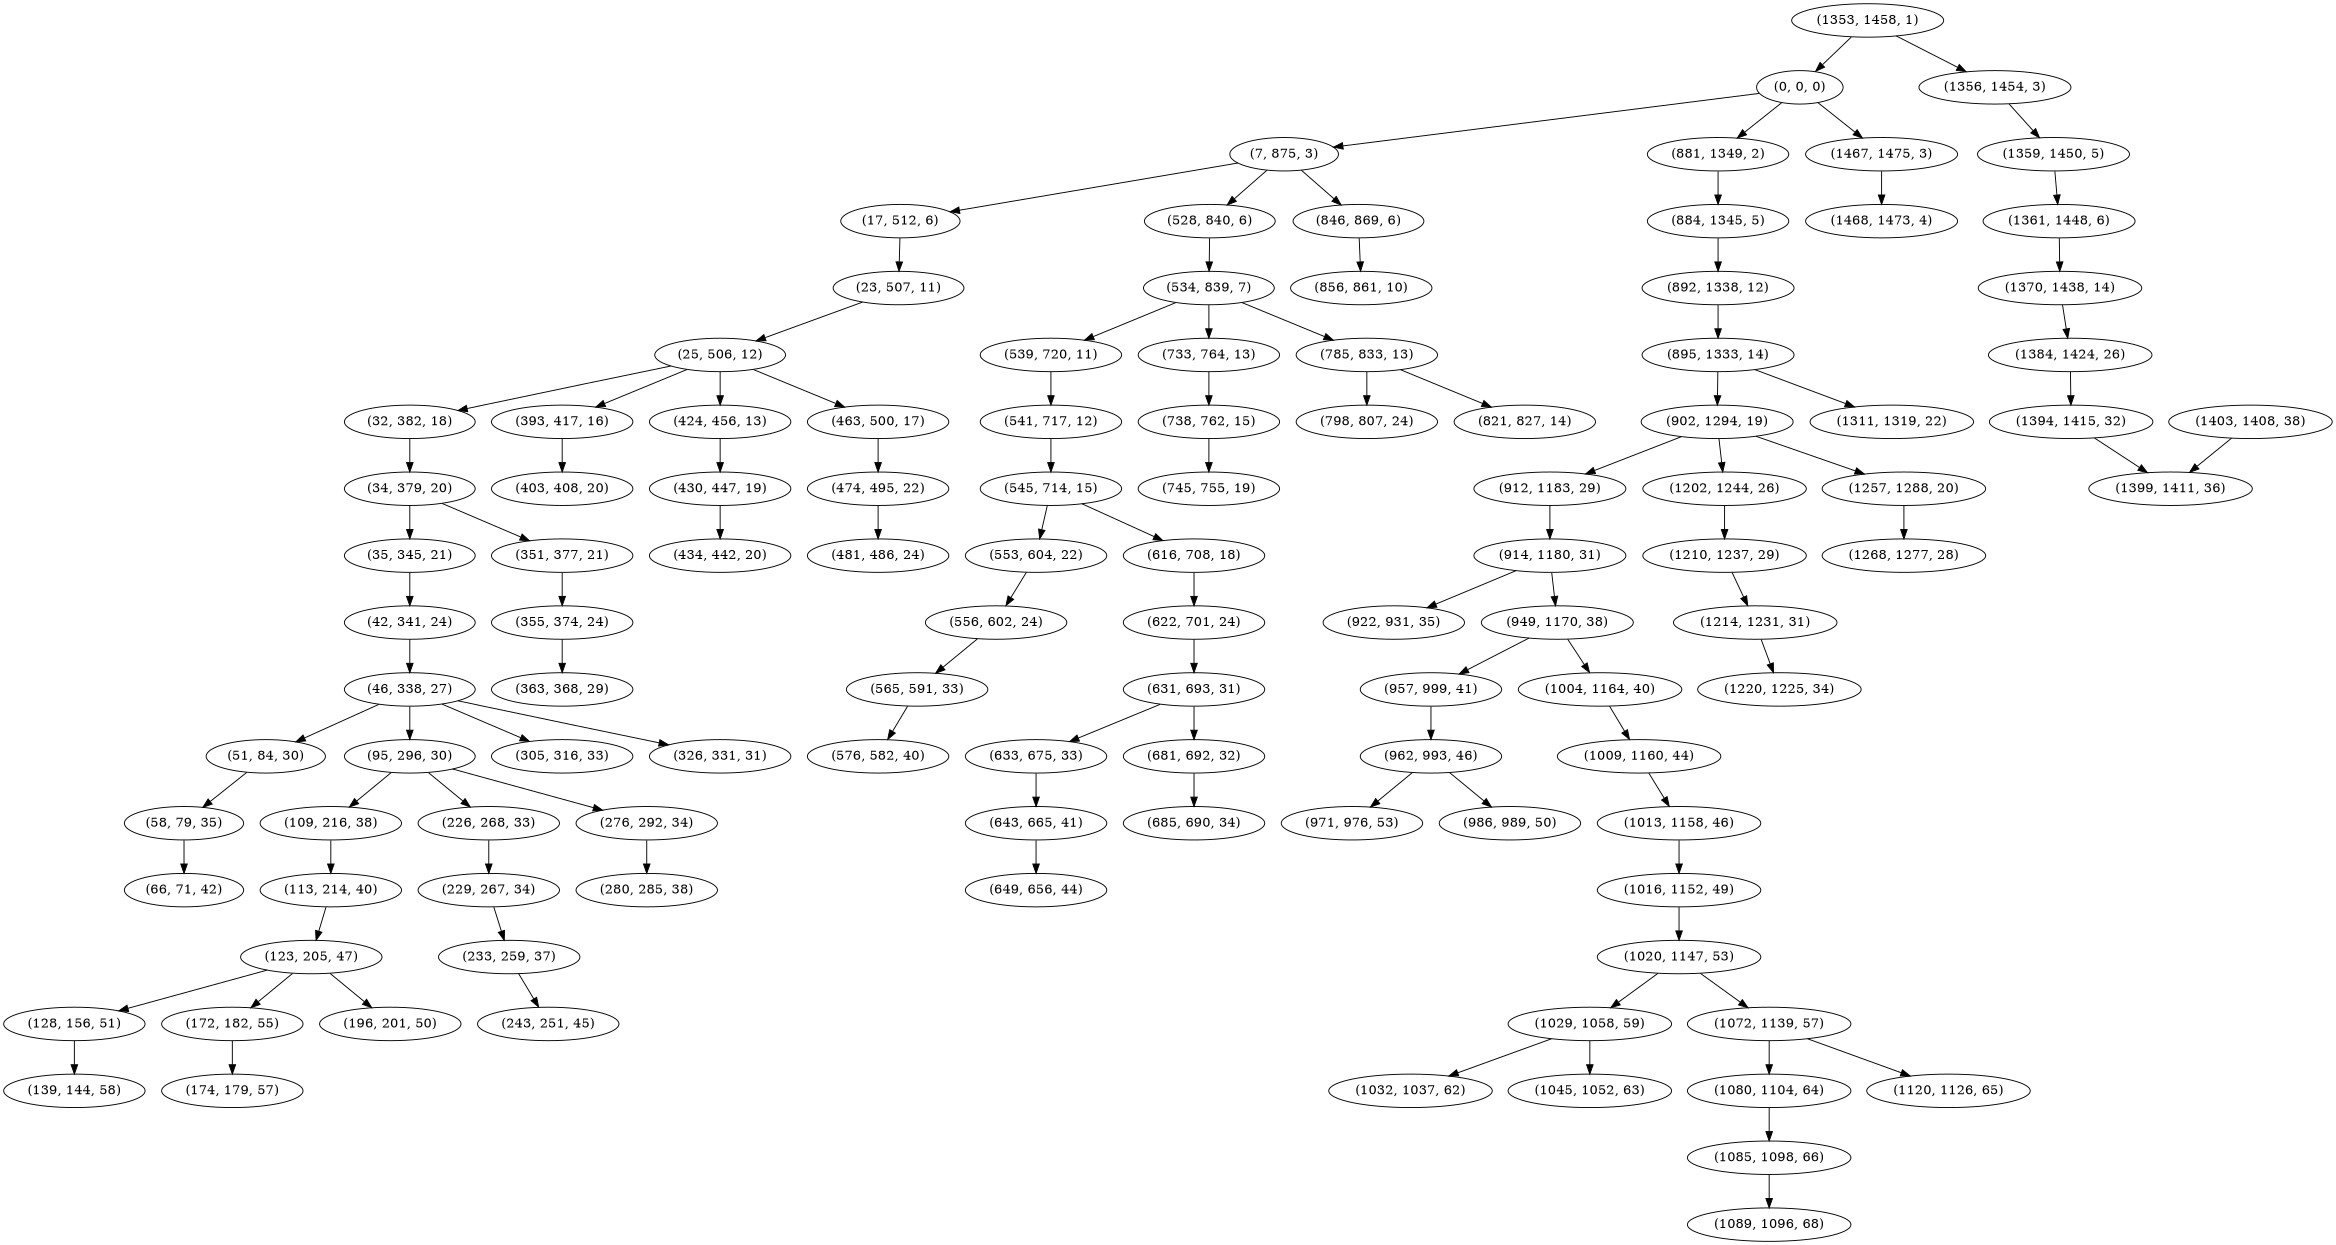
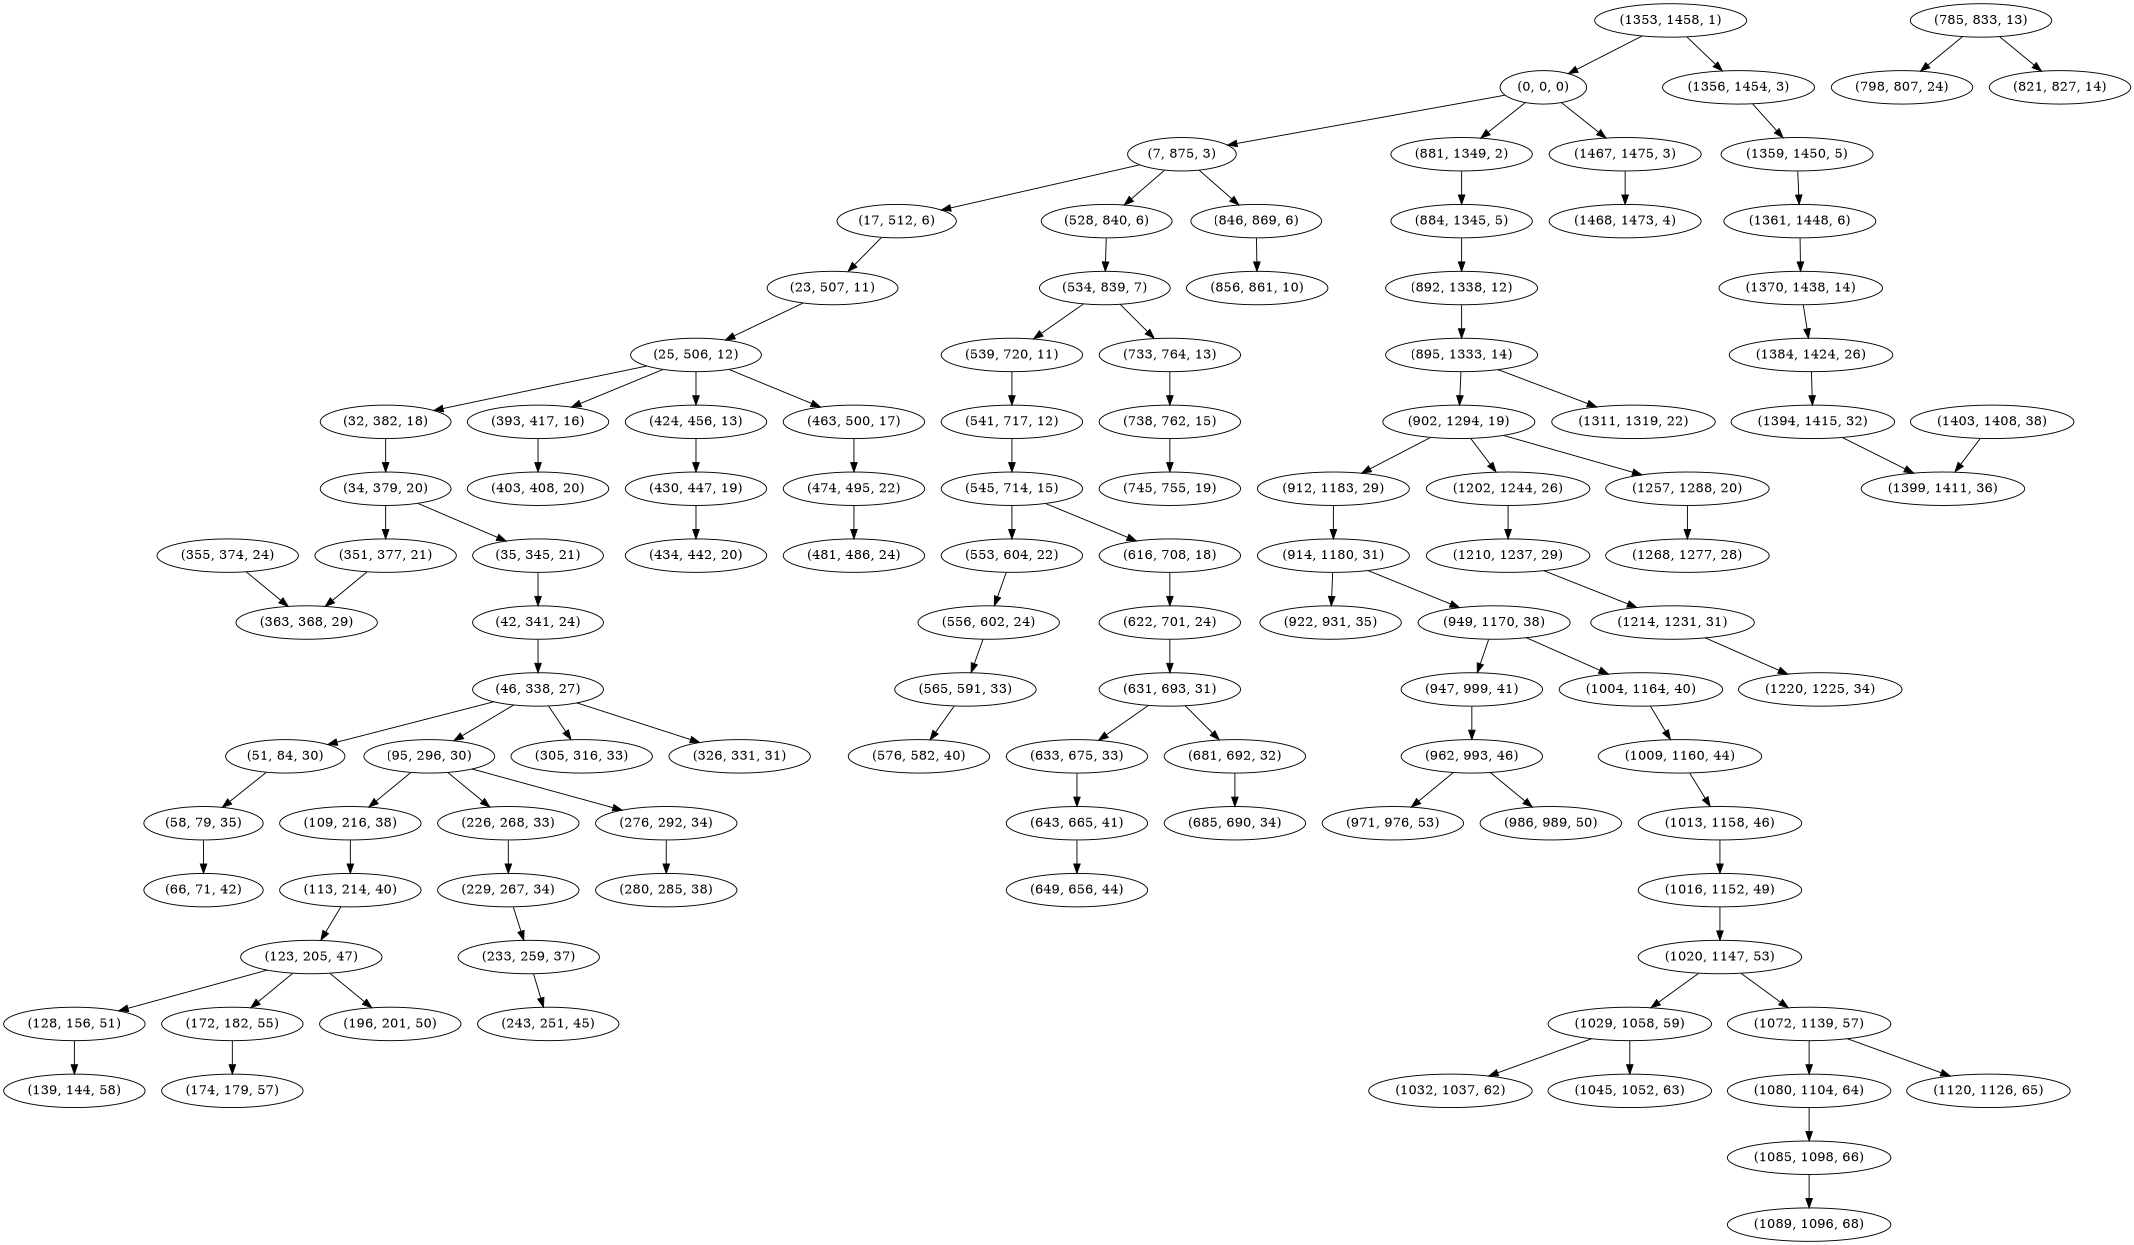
edge "(534, 839, 7)" -> "(785, 833, 13)": removed
edge "(351, 377, 21)" -> "(355, 374, 24)": now "(351, 377, 21)" -> "(363, 368, 29)"
node "(957, 999, 41)": label "(957, 999, 41)" -> "(947, 999, 41)"
